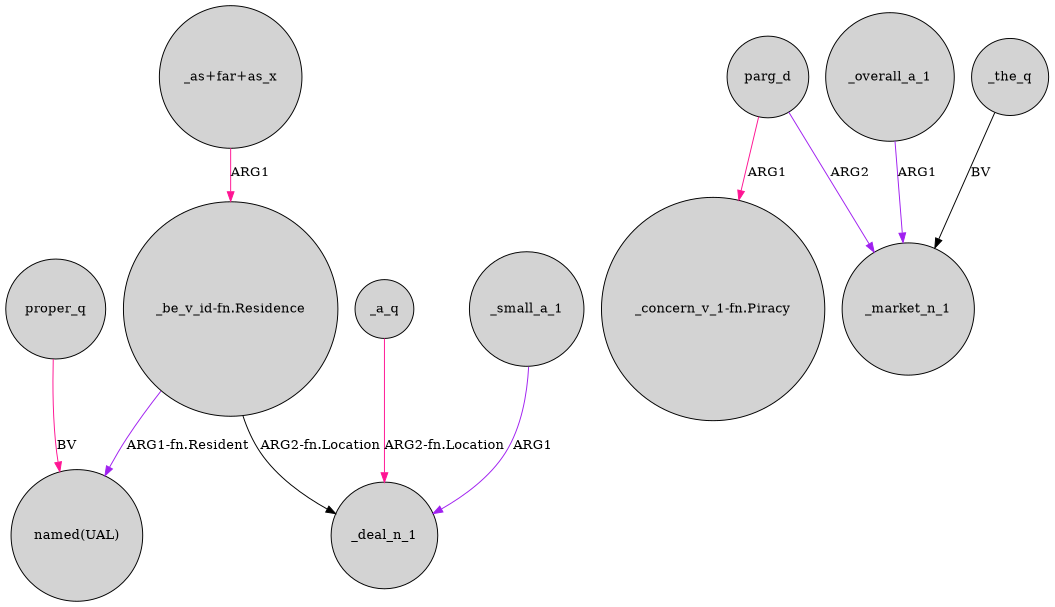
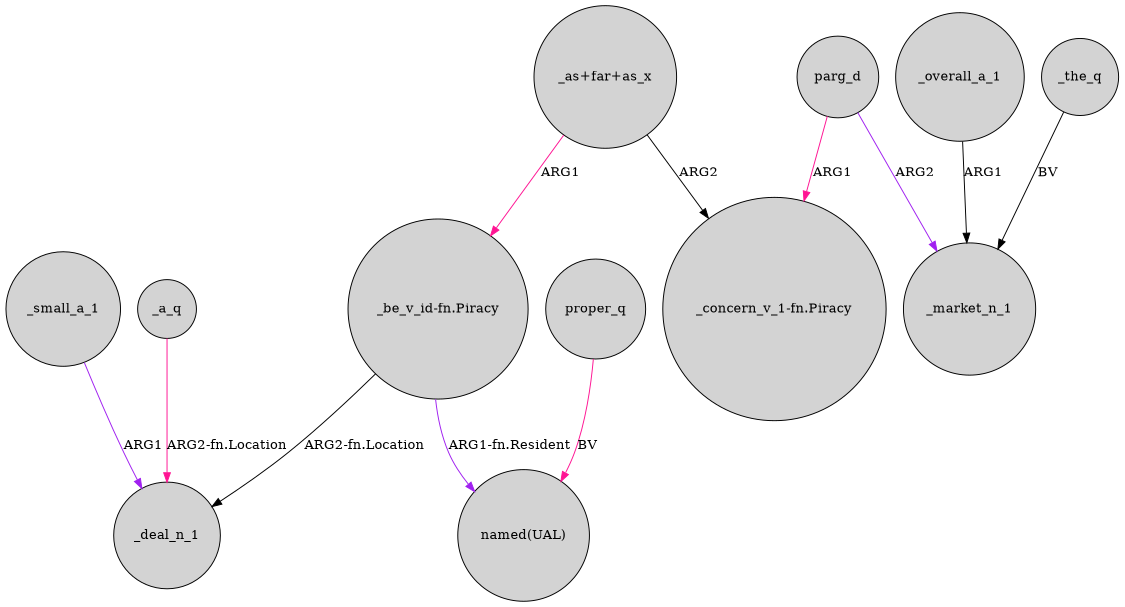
edge "_as+far+as_x" -> "_concern_v_1-fn.Piracy": added, label "ARG2"
edge "_overall_a_1" -> "_market_n_1": color purple -> black
node "_be_v_id-fn.Residence": label "_be_v_id-fn.Residence" -> "_be_v_id-fn.Piracy"
